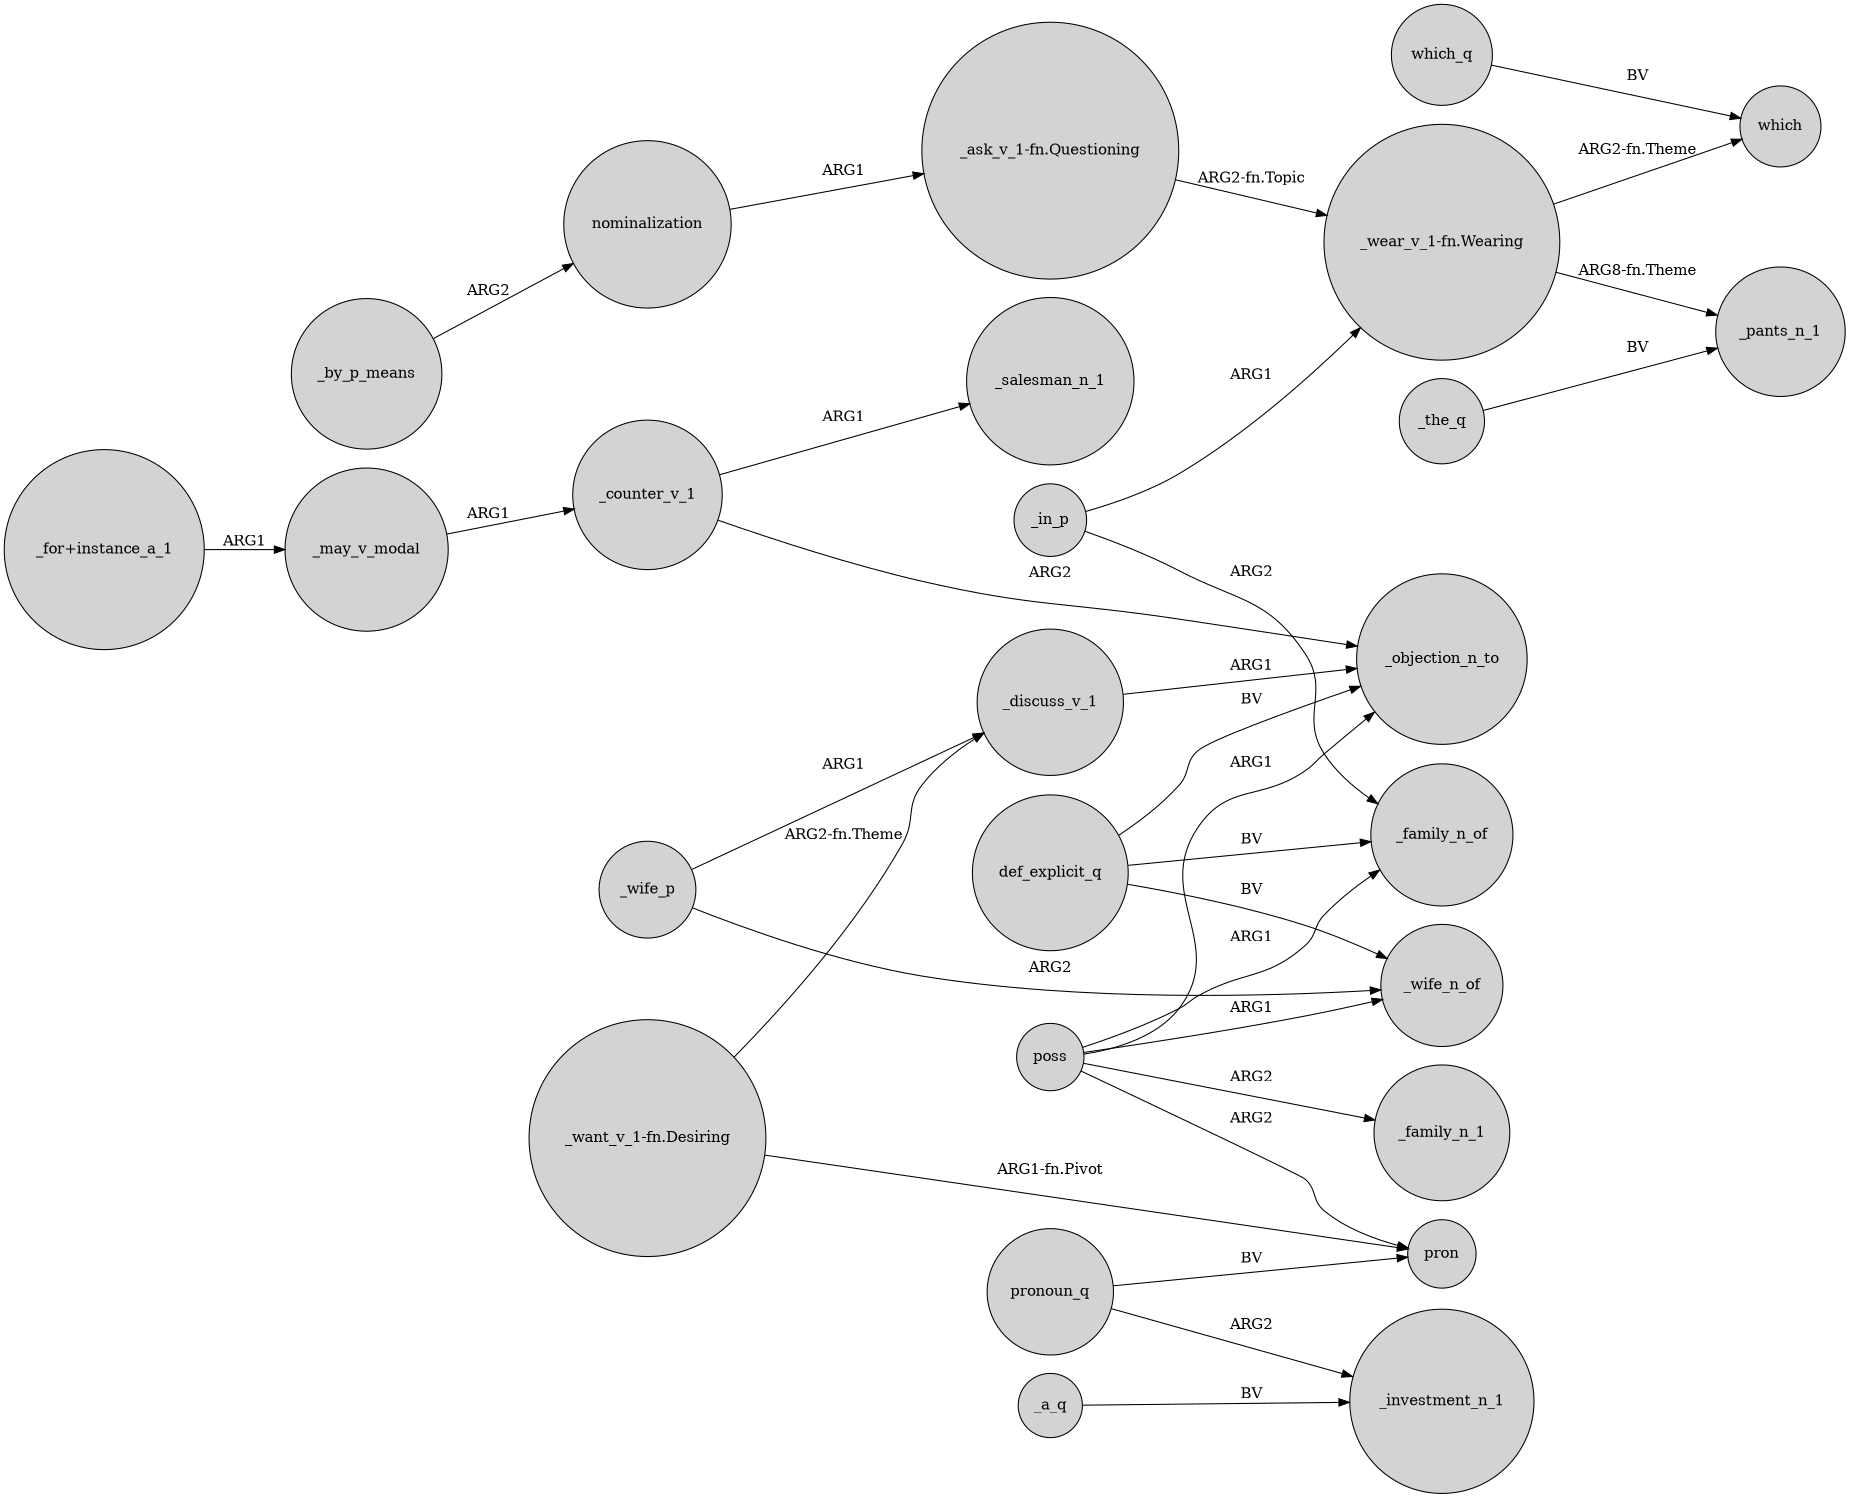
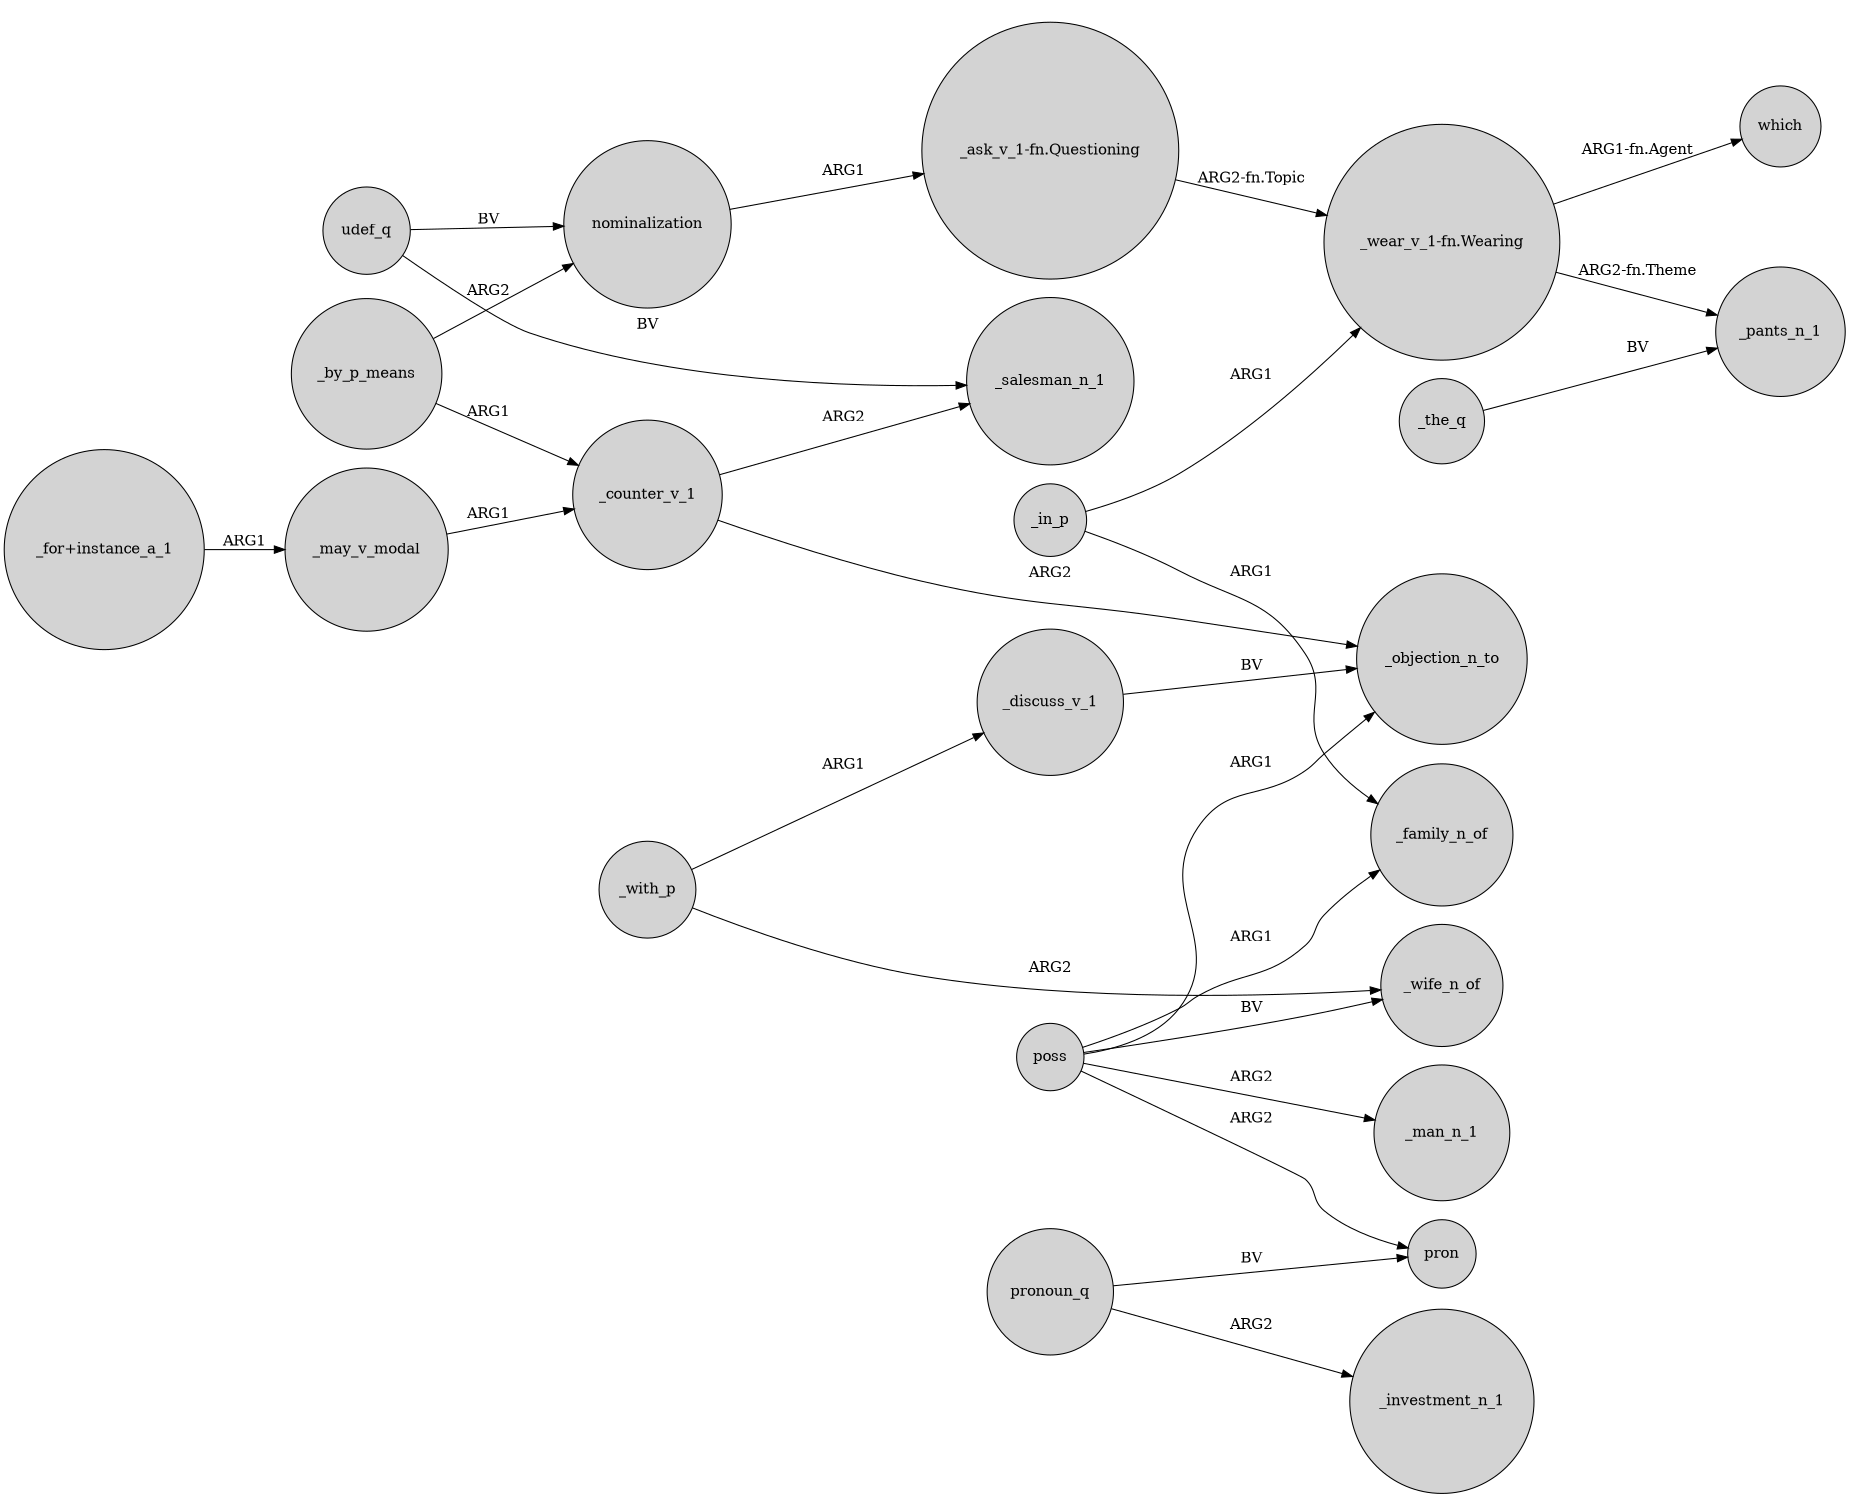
node "which_q": removed
edge "_wear_v_1-fn.Wearing" -> "which": label "ARG2-fn.Theme" -> "ARG1-fn.Agent"
node "udef_q": added
edge "_wear_v_1-fn.Wearing" -> "_pants_n_1": label "ARG8-fn.Theme" -> "ARG2-fn.Theme"
edge "_counter_v_1" -> "_salesman_n_1": label "ARG1" -> "ARG2"
edge "_by_p_means" -> "_counter_v_1": added, label "ARG1"
edge "_in_p" -> "_family_n_of": label "ARG2" -> "ARG1"
edge "_discuss_v_1" -> "_objection_n_to": label "ARG1" -> "BV"
node "def_explicit_q": removed
node "_wife_p": label "_wife_p" -> "_with_p"
edge "poss" -> "_wife_n_of": label "ARG1" -> "BV"
node "_family_n_1": label "_family_n_1" -> "_man_n_1"
node "_want_v_1-fn.Desiring": removed
node "_a_q": removed
